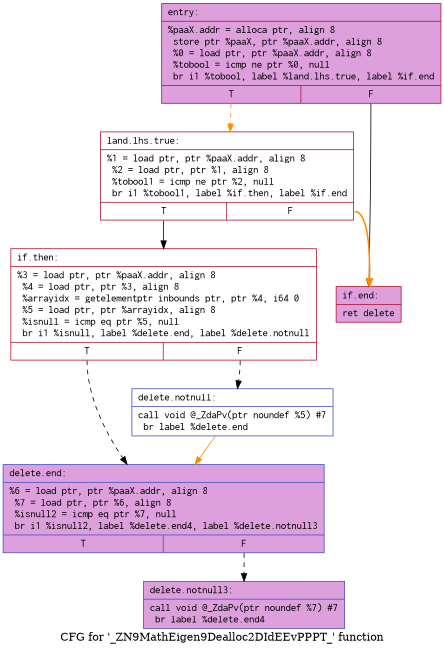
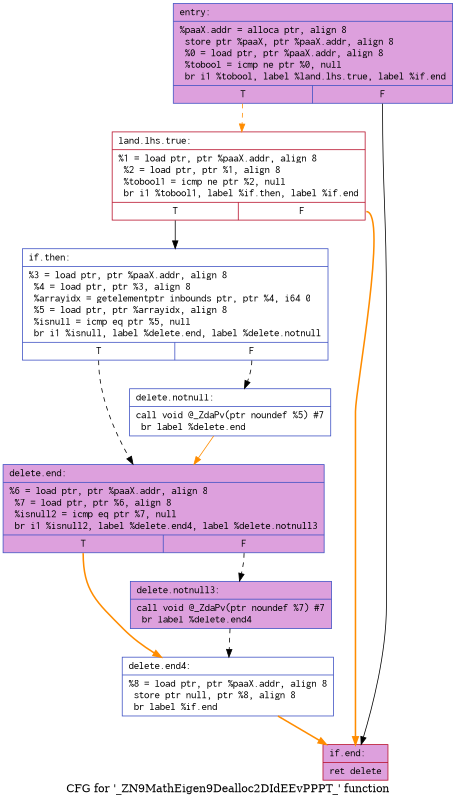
node "entry:": color #b70d28ff -> #3d50c3ff
node "if.then:": color #b70d28ff -> #3d50c3ff
node "delete.end4:": added
